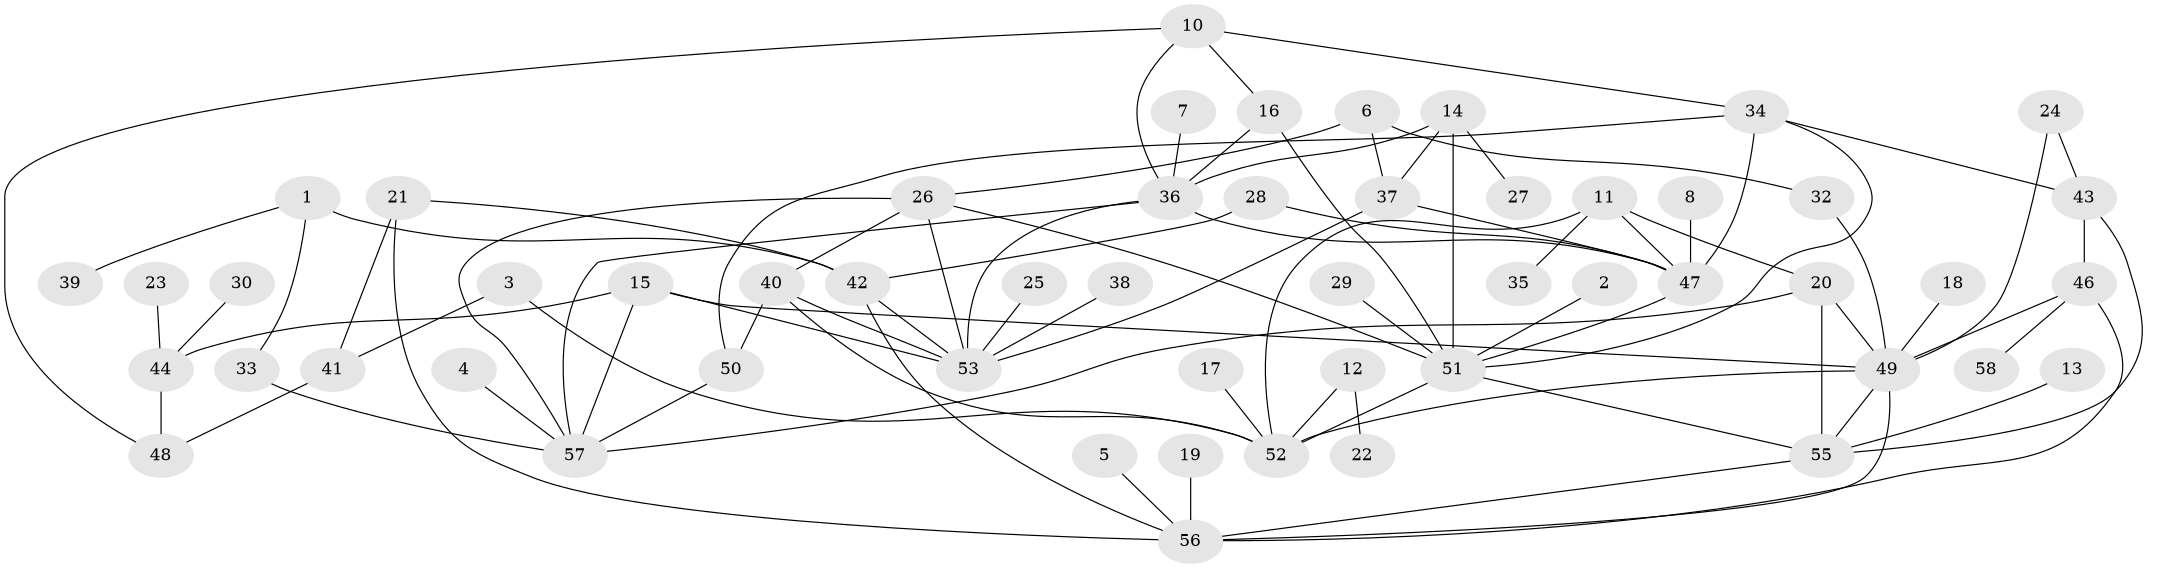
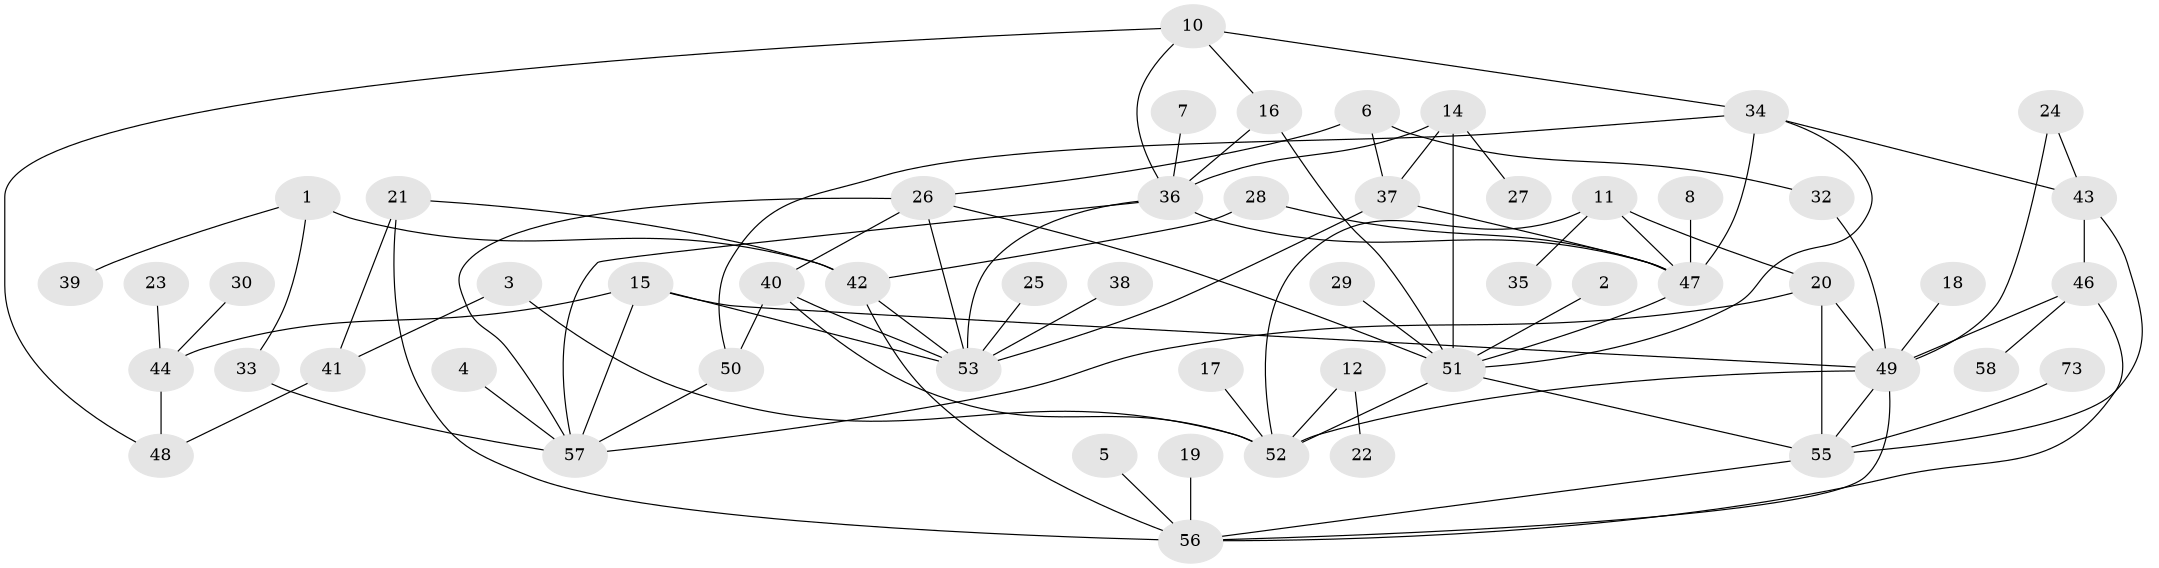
node "13": label "13" -> "73"
